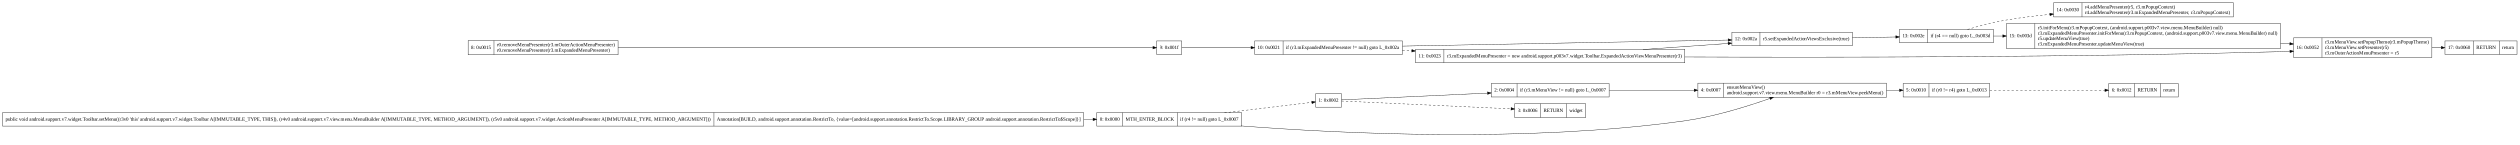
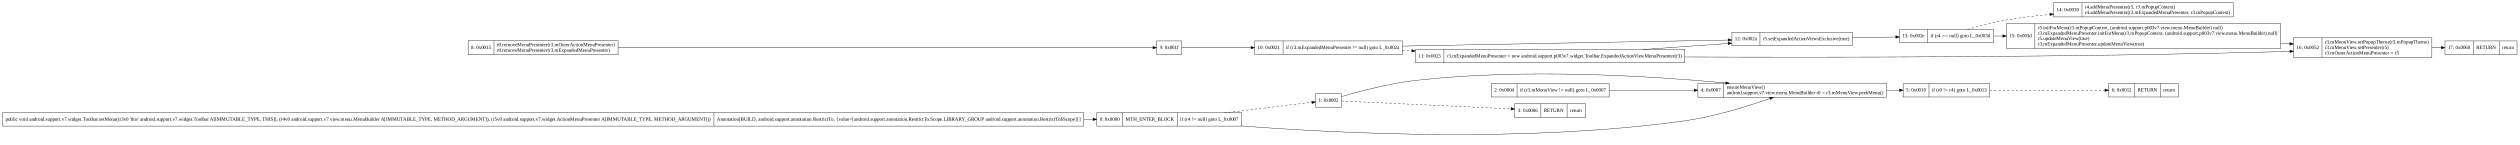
edge "1: 0x0002" -> "2: 0x0004": now "1: 0x0002" -> "4: 0x0007"
node "3: 0x0006": text "widget" -> "return"
